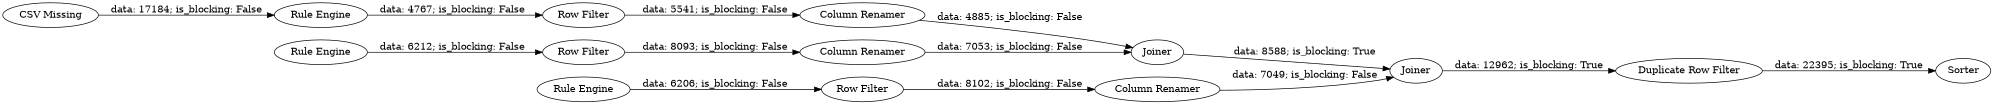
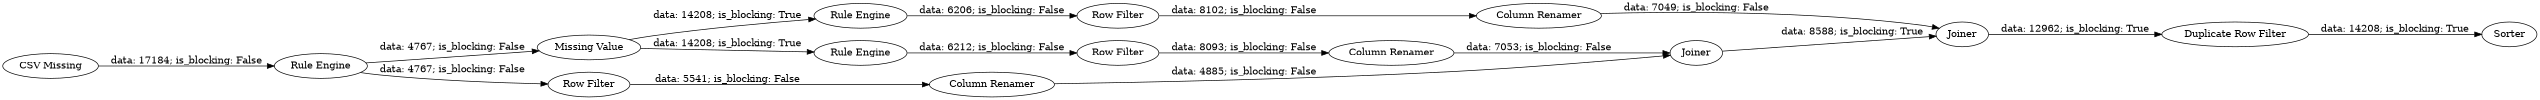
node "Missing Value": added
edge "Duplicate Row Filter" -> "Sorter": label "data: 22395; is_blocking: True" -> "data: 14208; is_blocking: True"
